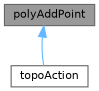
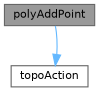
edge "topoAction" -> "polyAddPoint": reversed
